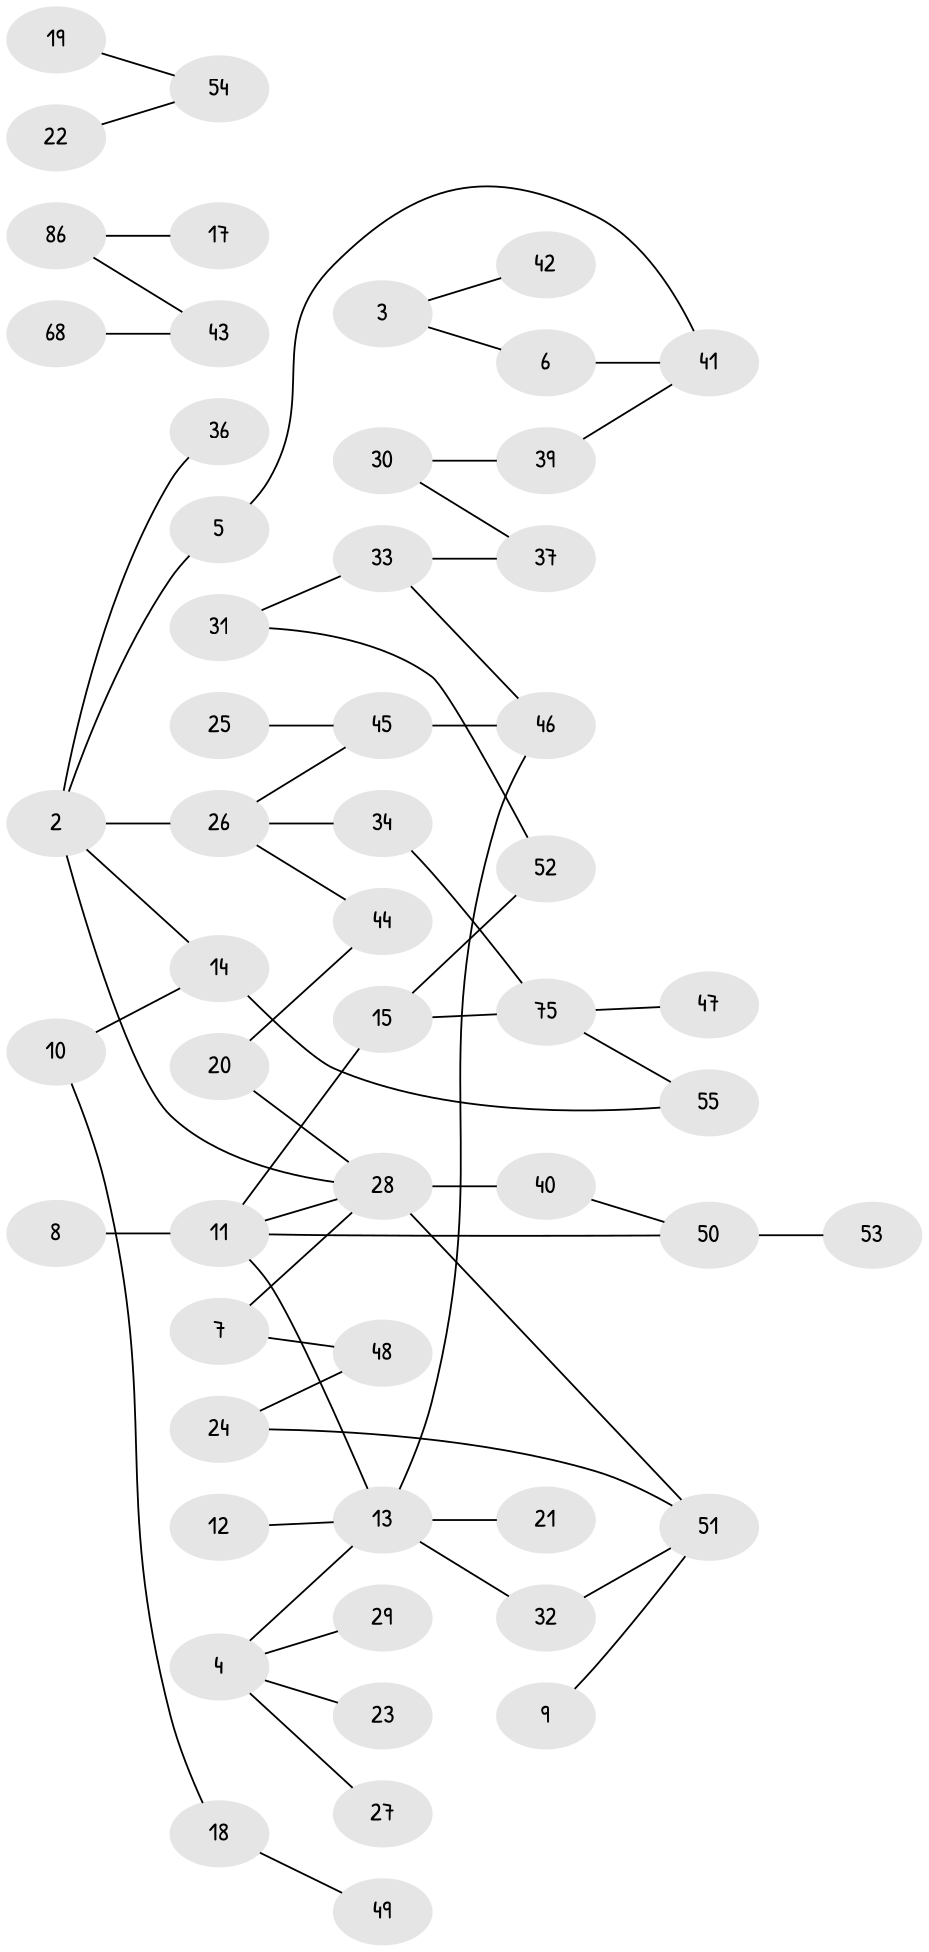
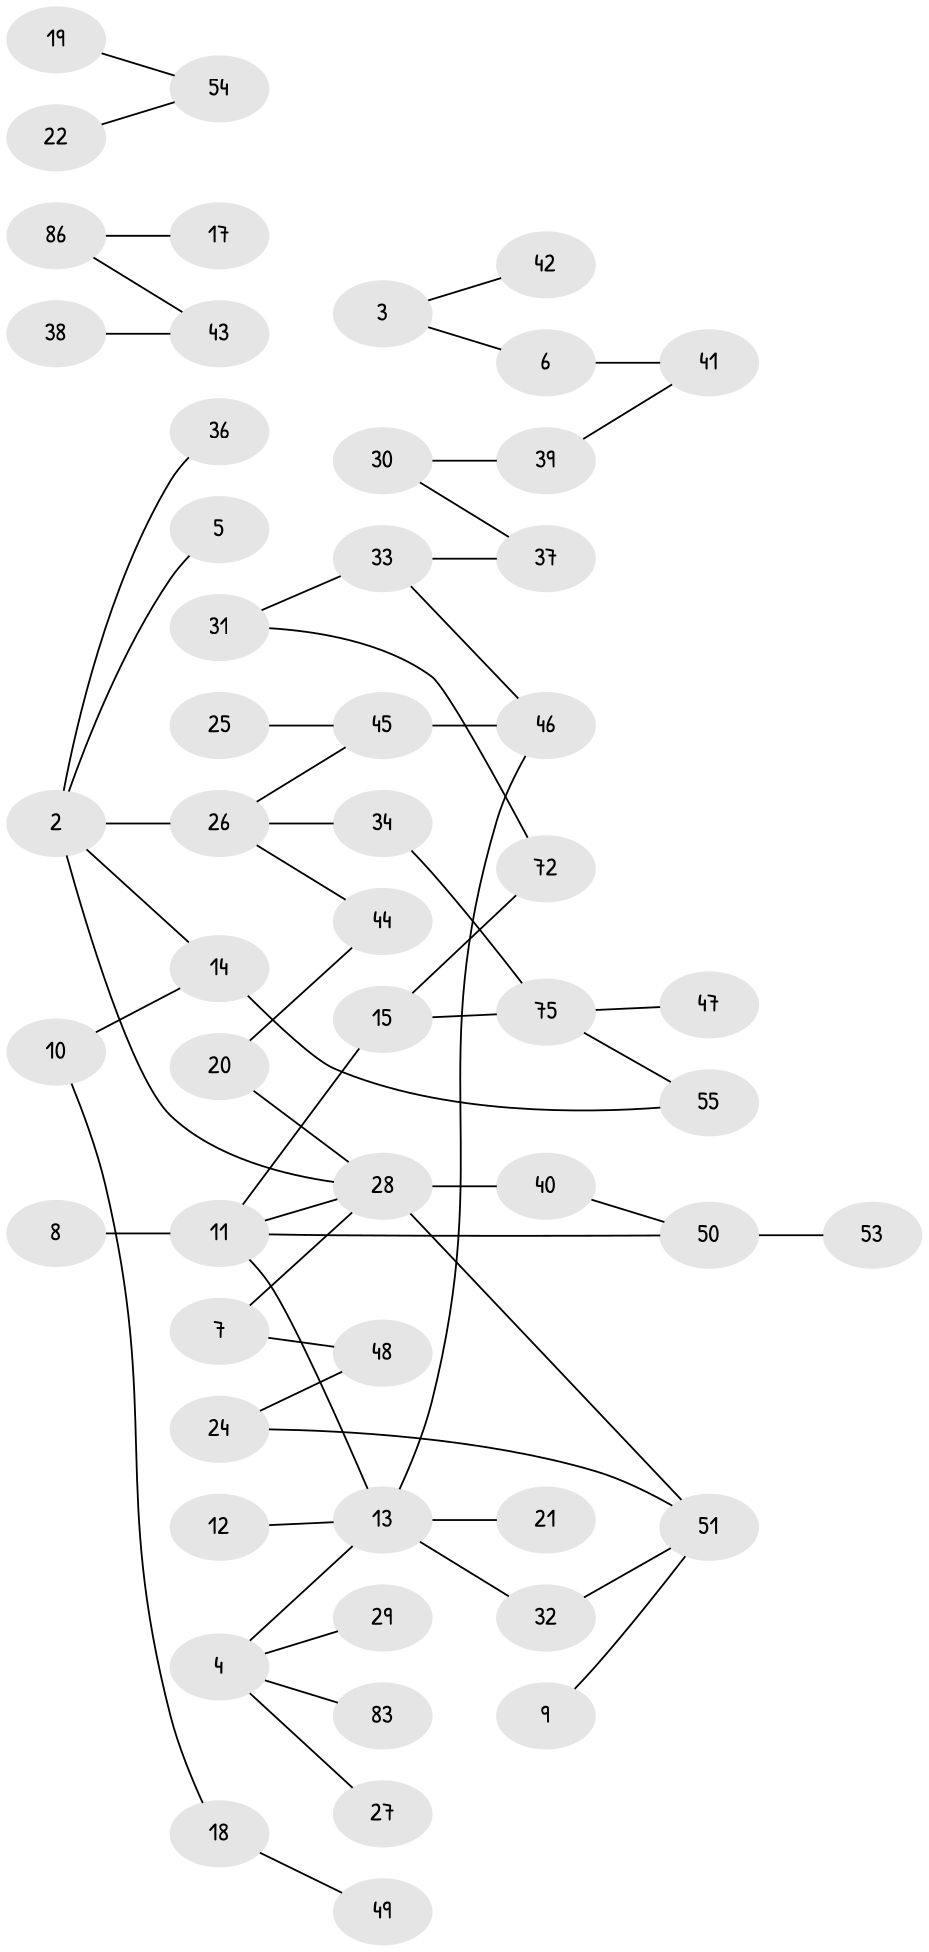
edge "41" -- "5": removed
node "68": label "68" -> "38"
node "52": label "52" -> "72"
node "23": label "23" -> "83"
